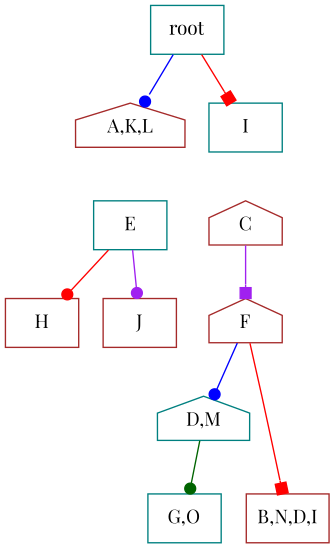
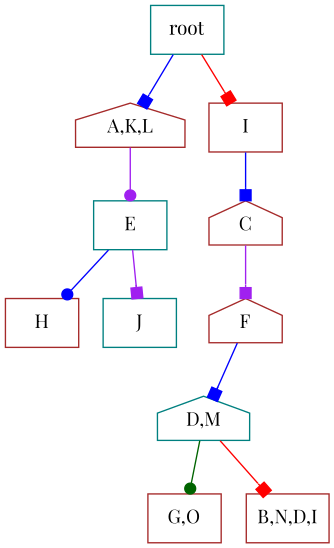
edge "root" -> "A,K,L": arrowhead dot -> box
node "I": color teal -> brown
edge "A,K,L" -> "E": added
edge "I" -> "C": added
edge "E" -> "J": arrowhead dot -> box
edge "E" -> "H": color red -> blue
node "J": color brown -> teal
edge "F" -> "D,M": arrowhead dot -> box
edge "F" -> "B,N,D,I": now "D,M" -> "B,N,D,I"
node "G,O": color teal -> brown
